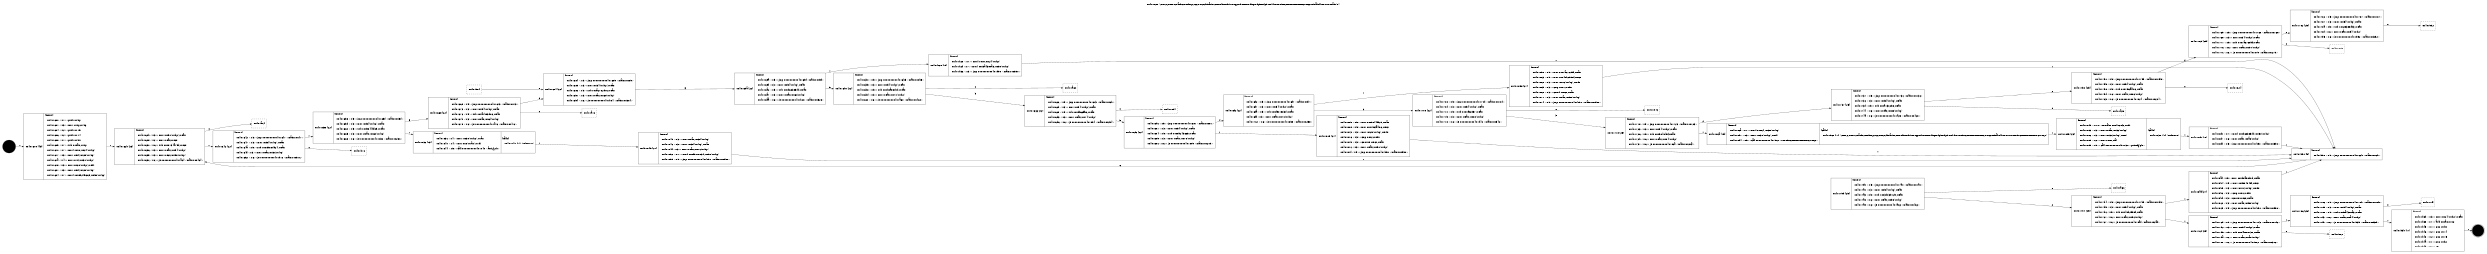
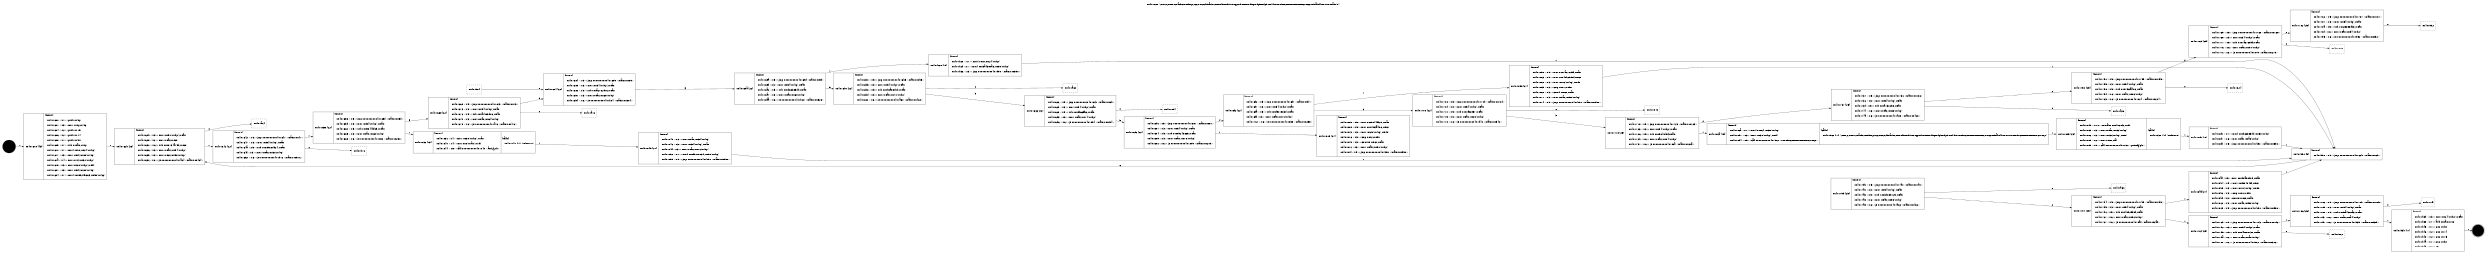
edge "0x401809 [27]" -> "0x401b90 [5]": removed, label "1"
